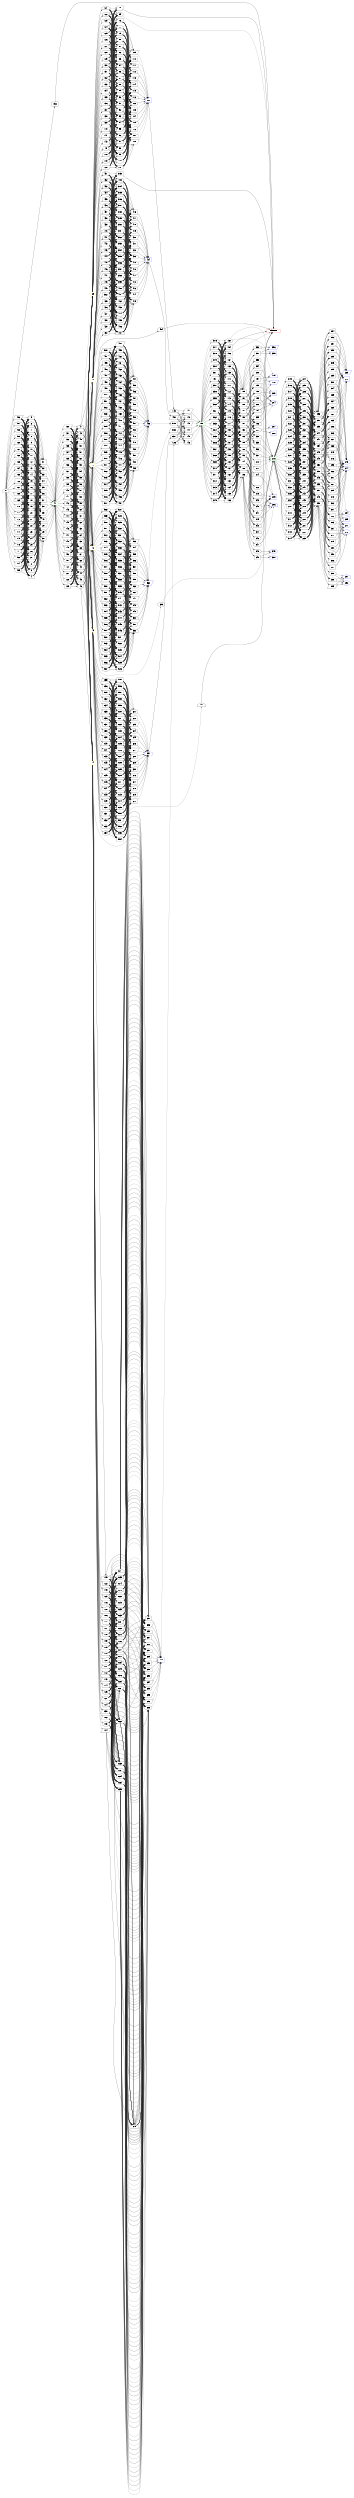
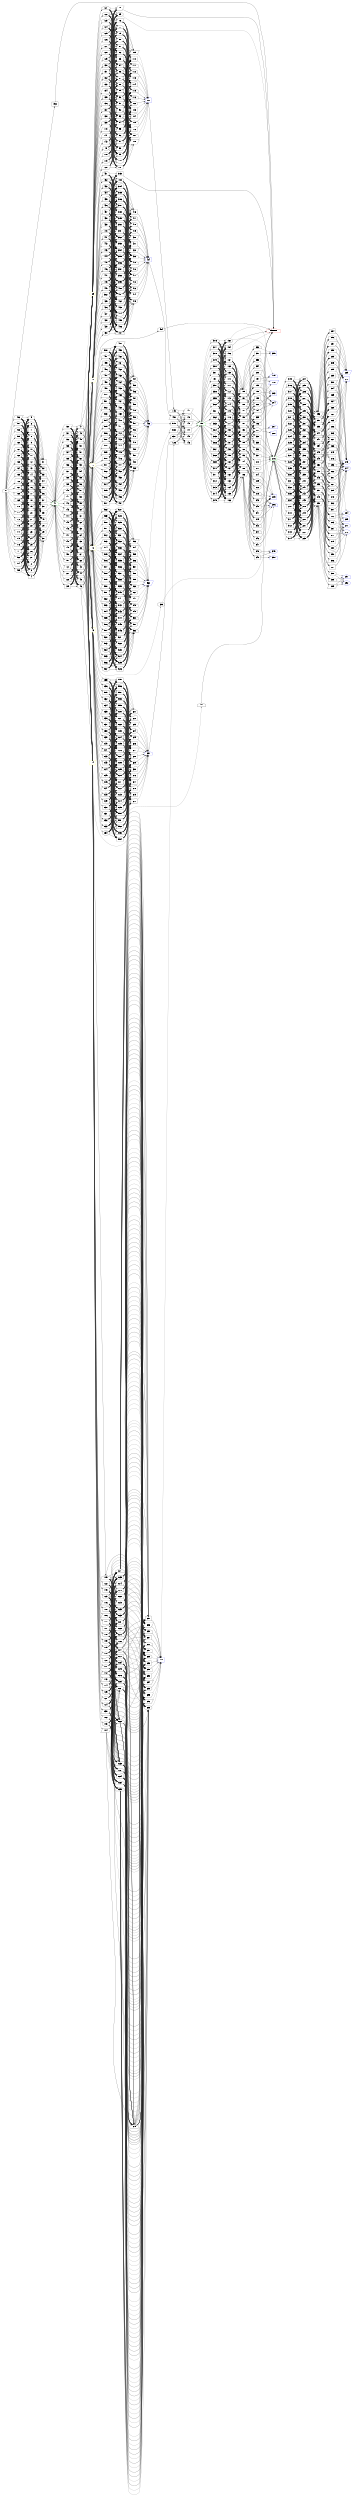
node "356": removed
node "209": added
